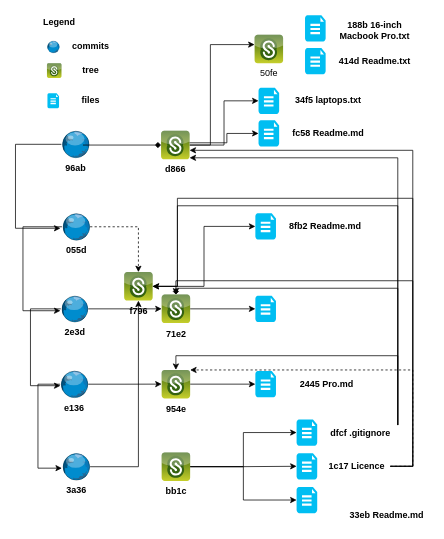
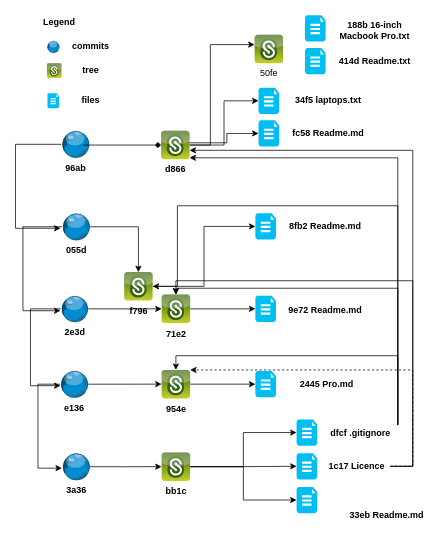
edge "1c17 Licence" -> "f796": removed
edge "055d" -> "f796": style dashed -> solid
edge "1c17 Licence" -> "71e2": arrowhead diamond -> classic
node "9e72 Readme.md": added
edge "3a36" -> "f796": now "3a36" -> "bb1c"
